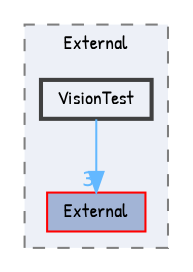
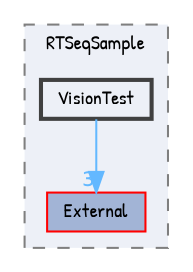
cluster "External": label "External" -> "RTSeqSample"
